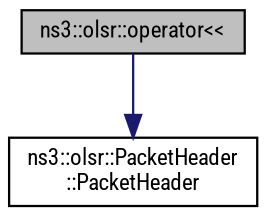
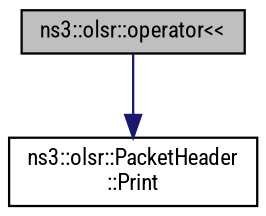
node "ns3::olsr::PacketHeader ::PacketHeader": label "ns3::olsr::PacketHeader ::PacketHeader" -> "ns3::olsr::PacketHeader ::Print"
